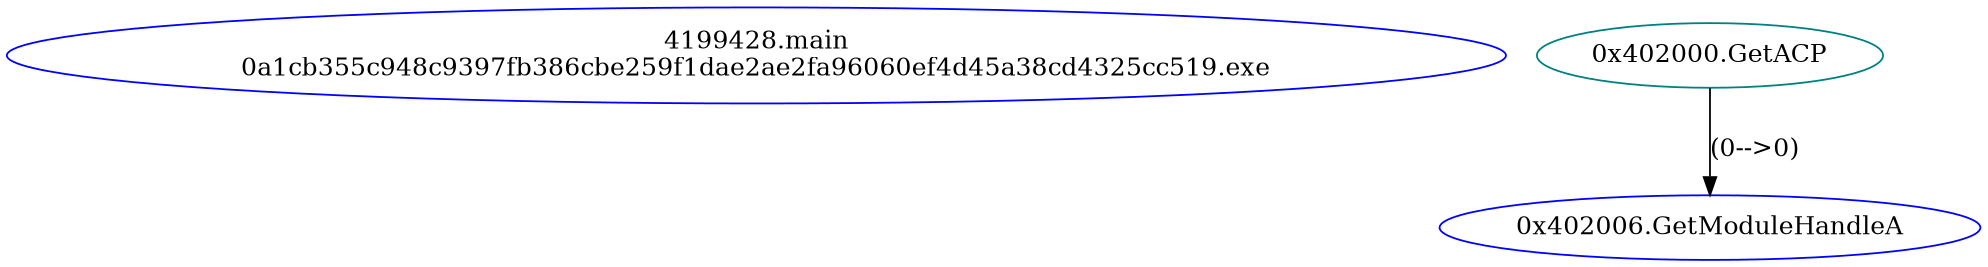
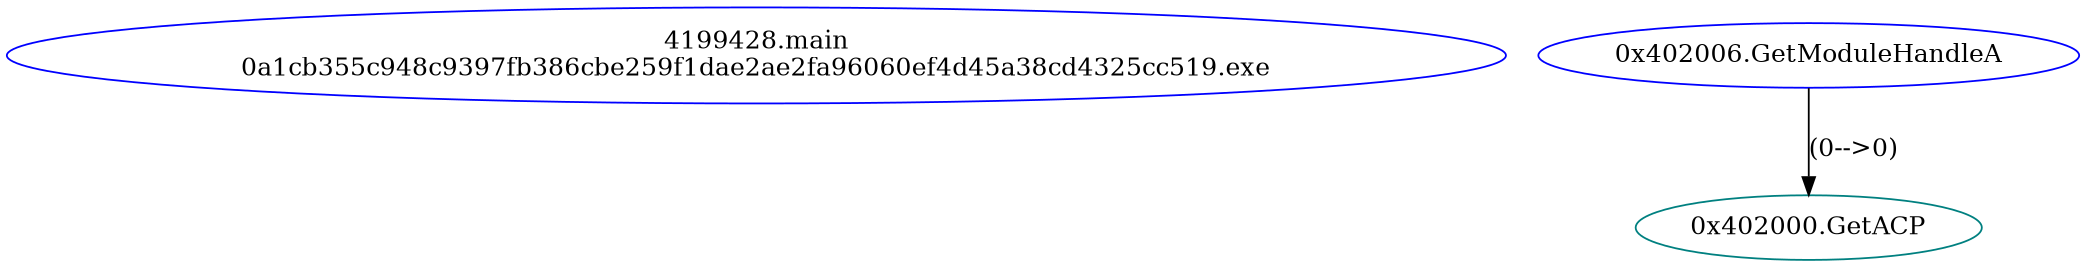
edge "0x402000.GetACP" -> "0x402006.GetModuleHandleA": reversed
